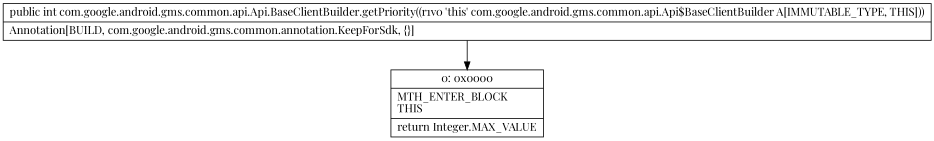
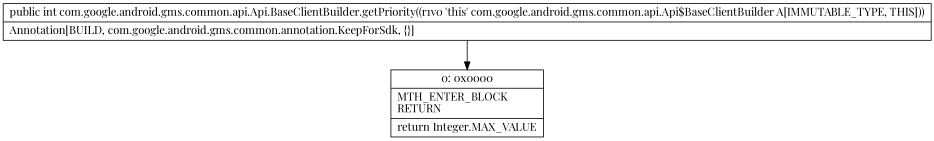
node "0: 0x0000": text "THIS" -> "RETURN"
